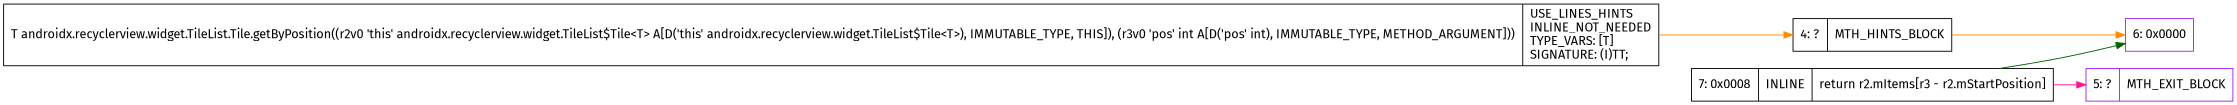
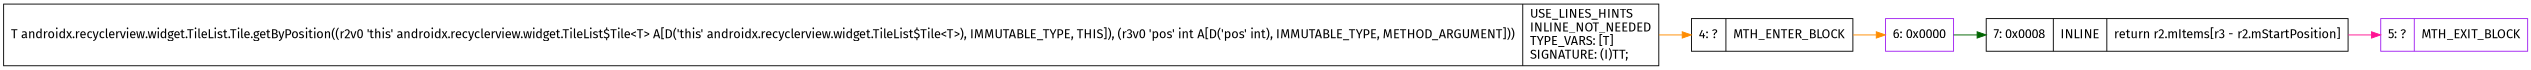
node "4: ?": text "MTH_HINTS_BLOCK" -> "MTH_ENTER_BLOCK"
edge "7: 0x0008" -> "6: 0x0000": reversed
